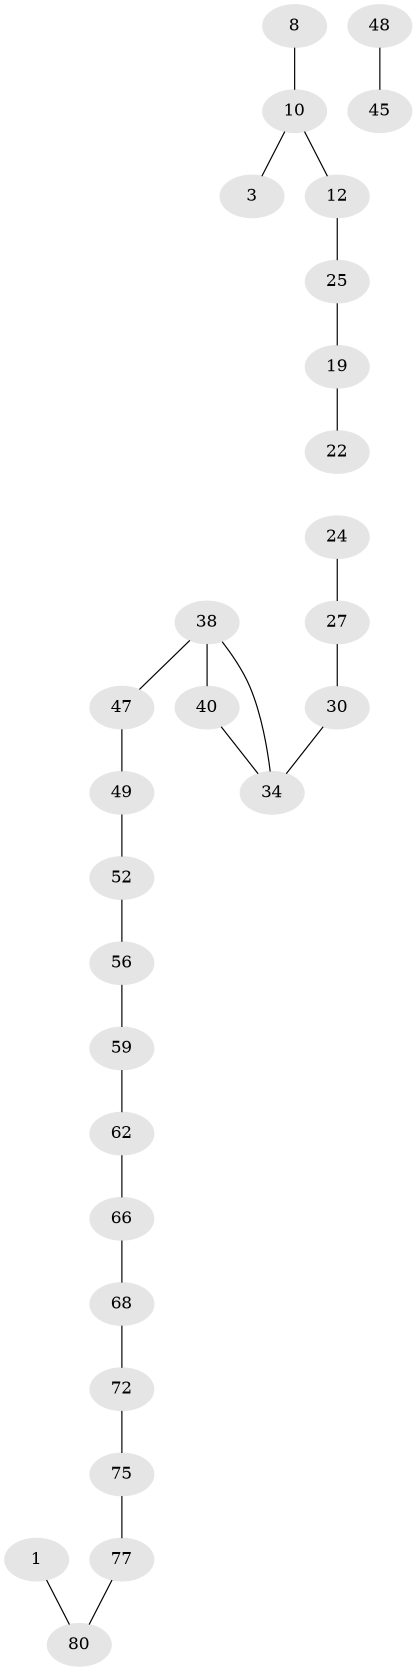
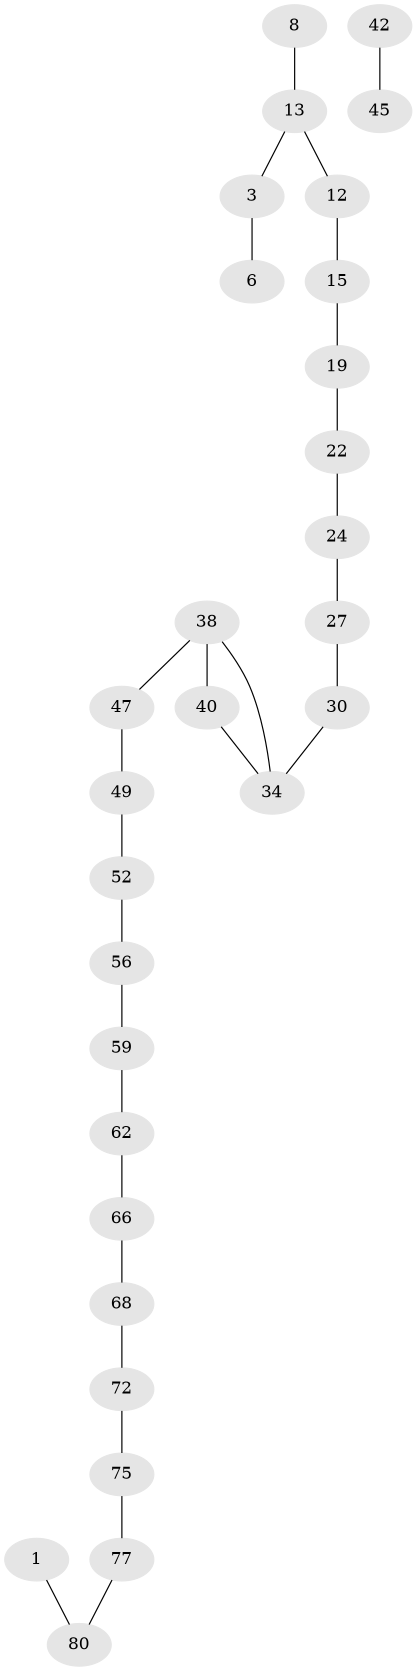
node "48": label "48" -> "42"
node "10": label "10" -> "13"
node "6": added
node "25": label "25" -> "15"
edge "22" -- "24": added
